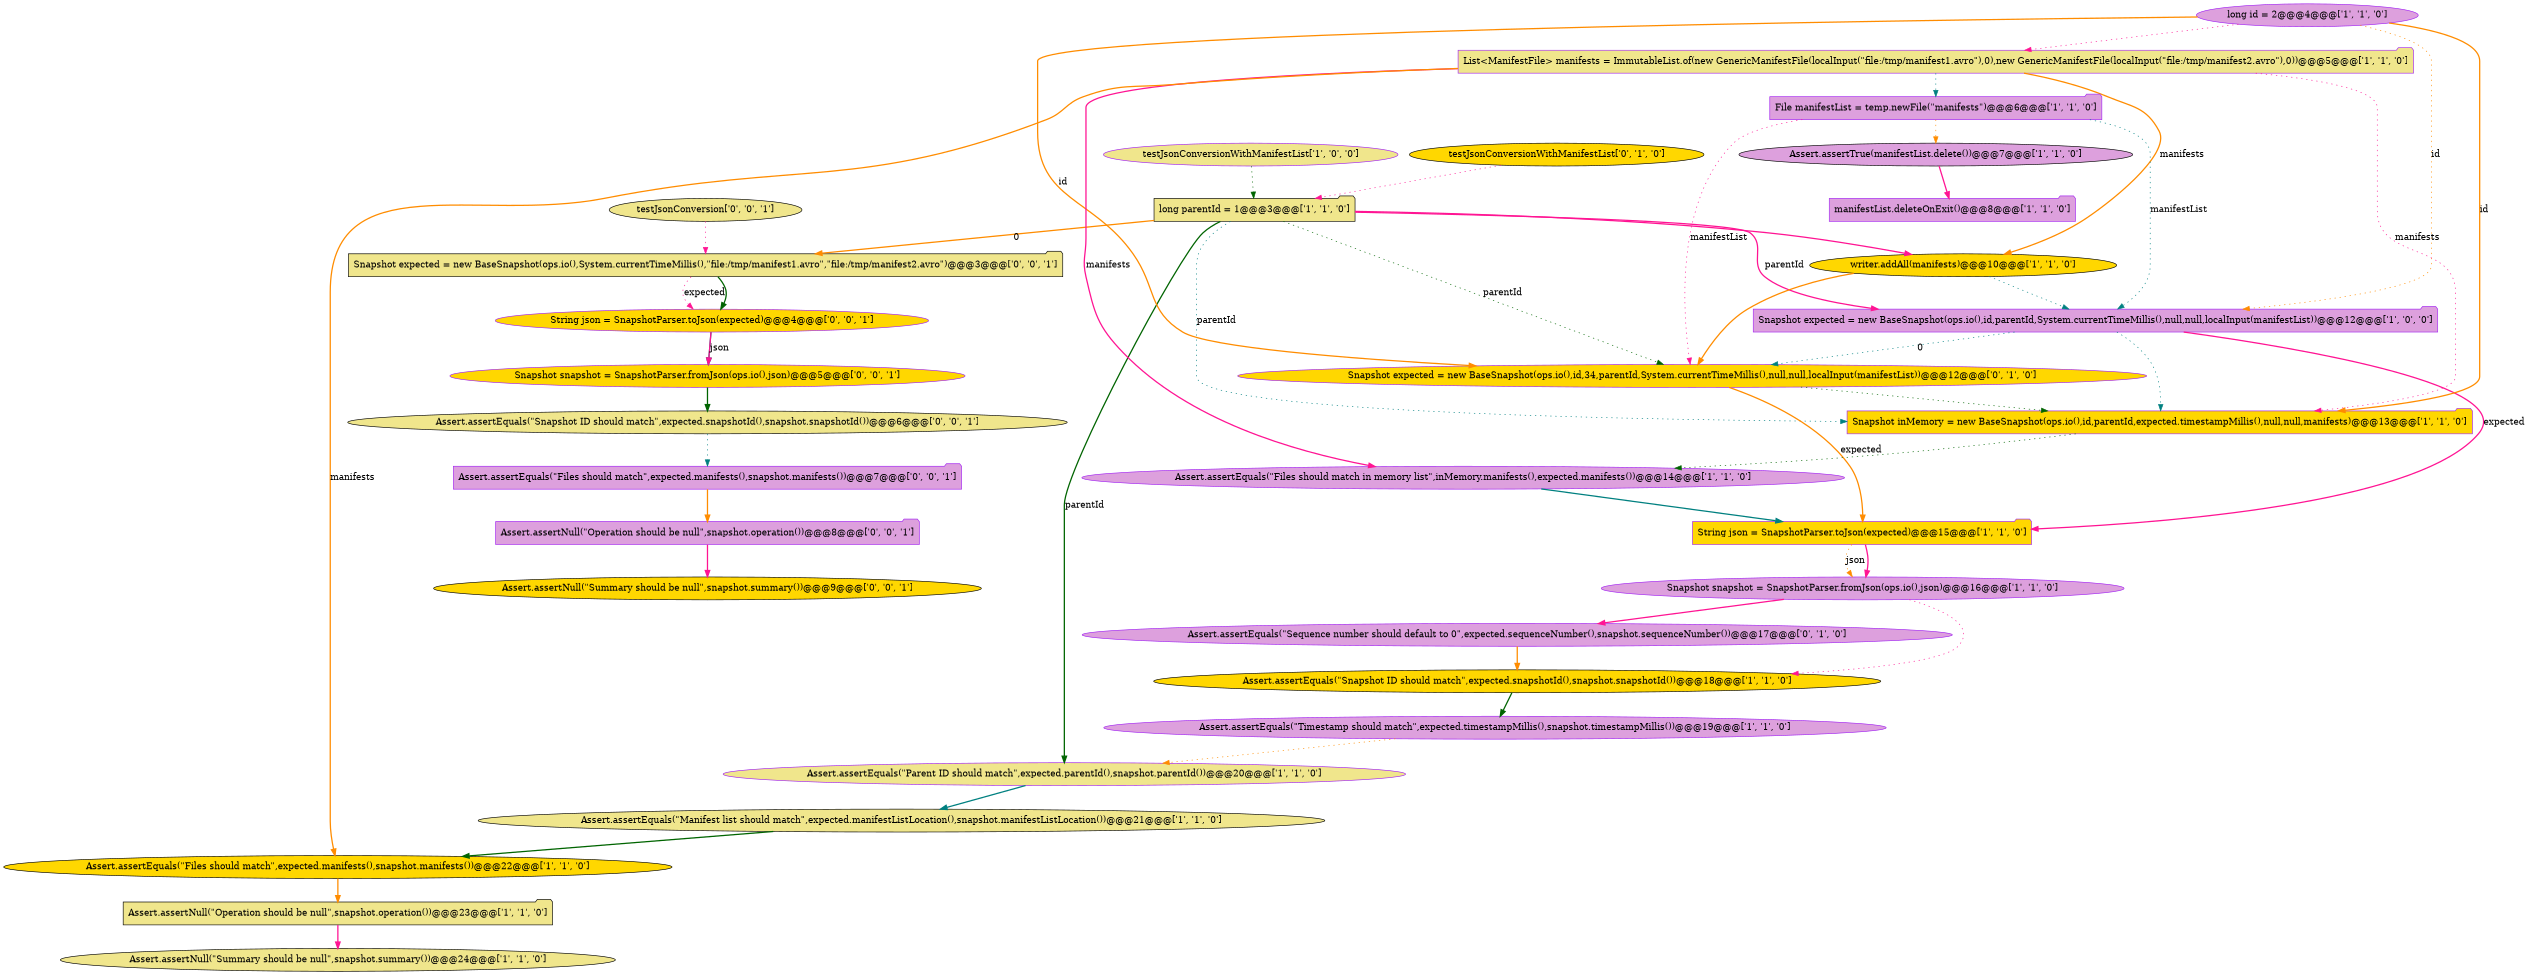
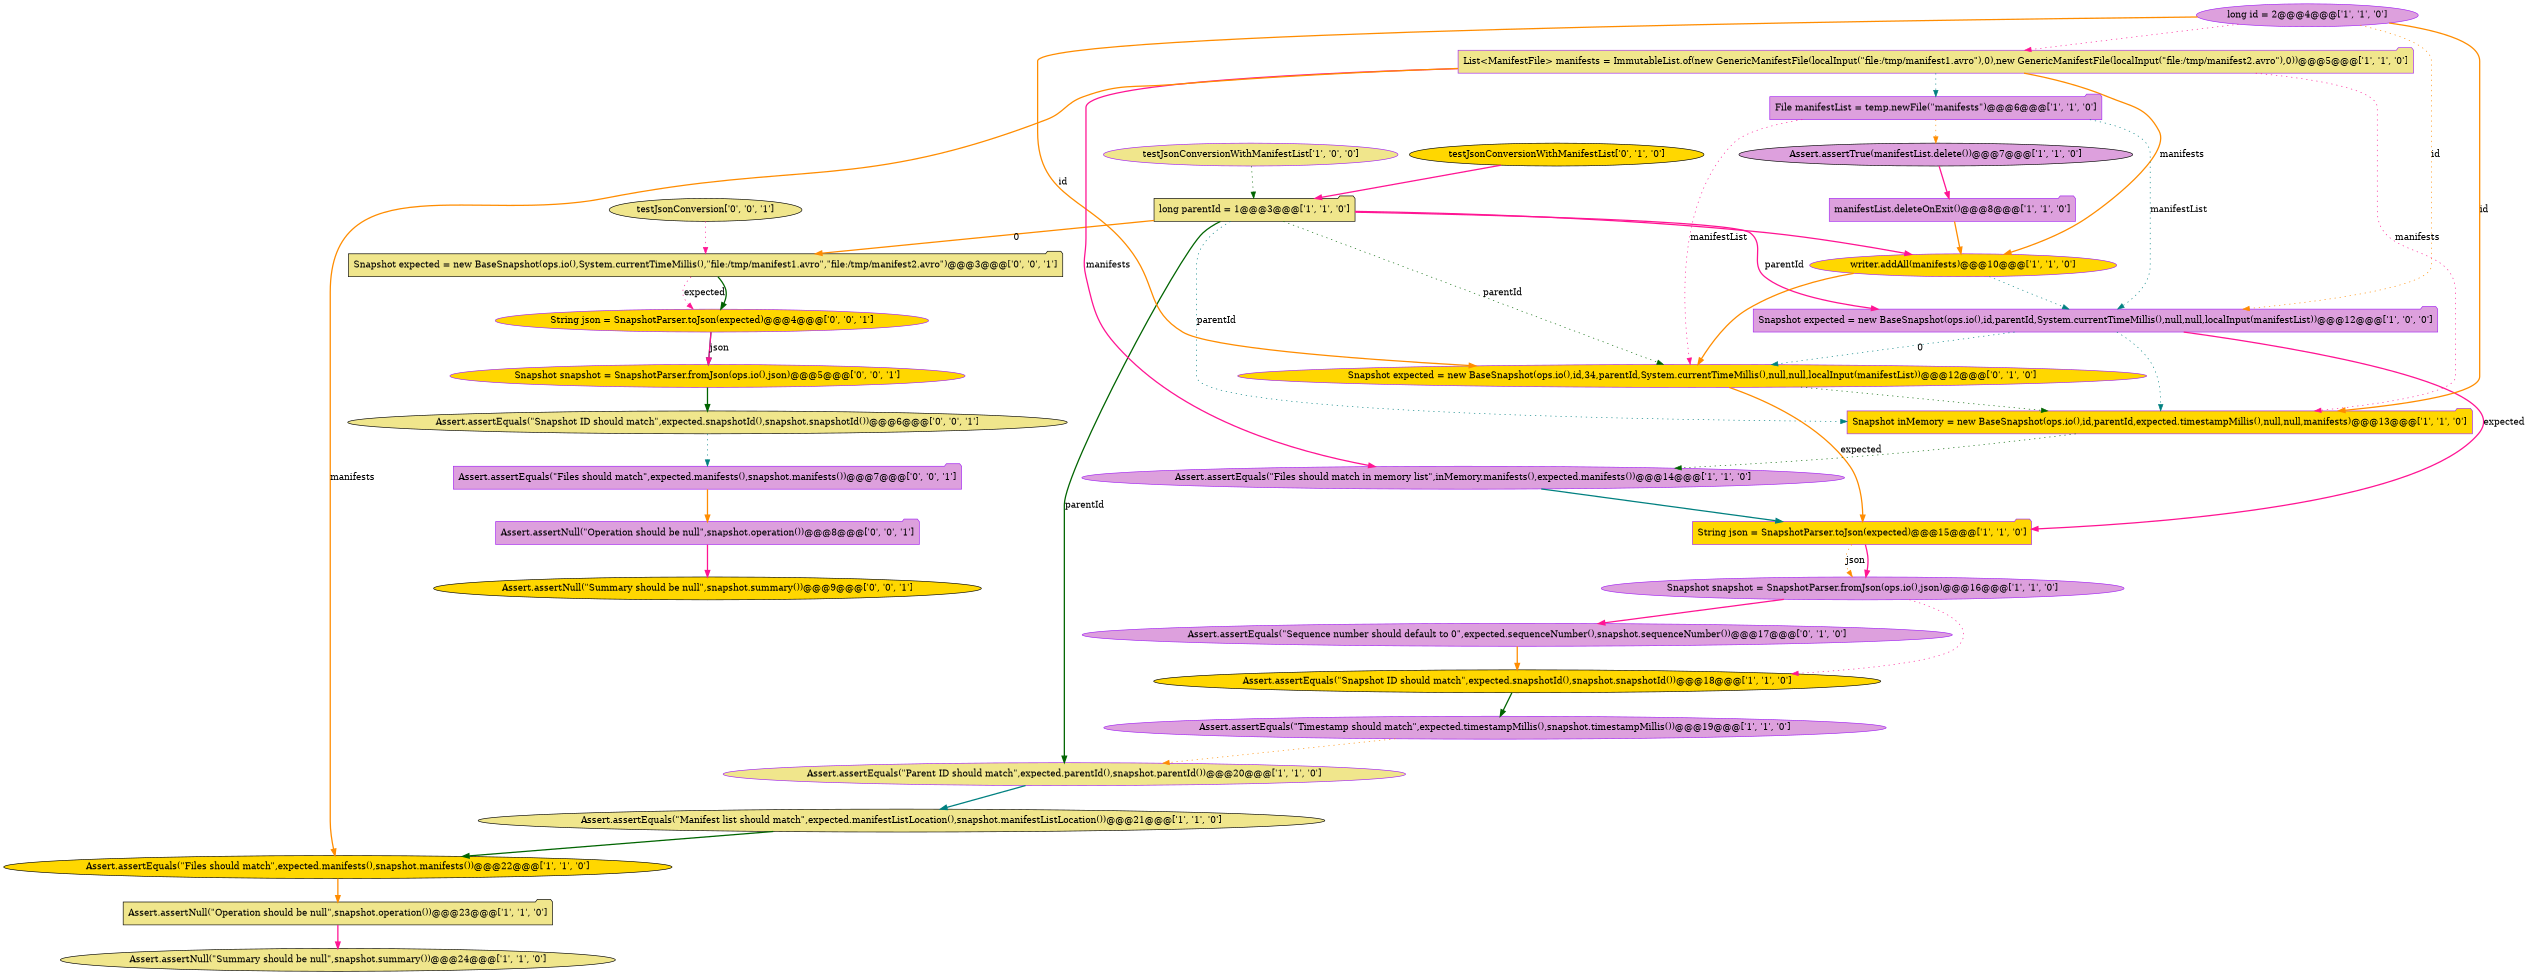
edge "testJsonConversionWithManifestList['0', '1', '0']" -> "long parentId = 1@@@3@@@['1', '1', '0']": style dotted -> bold
edge "manifestList.deleteOnExit()@@@8@@@['1', '1', '0']" -> "writer.addAll(manifests)@@@10@@@['1', '1', '0']": added
node "writer.addAll(manifests)@@@10@@@['1', '1', '0']": color black -> purple
